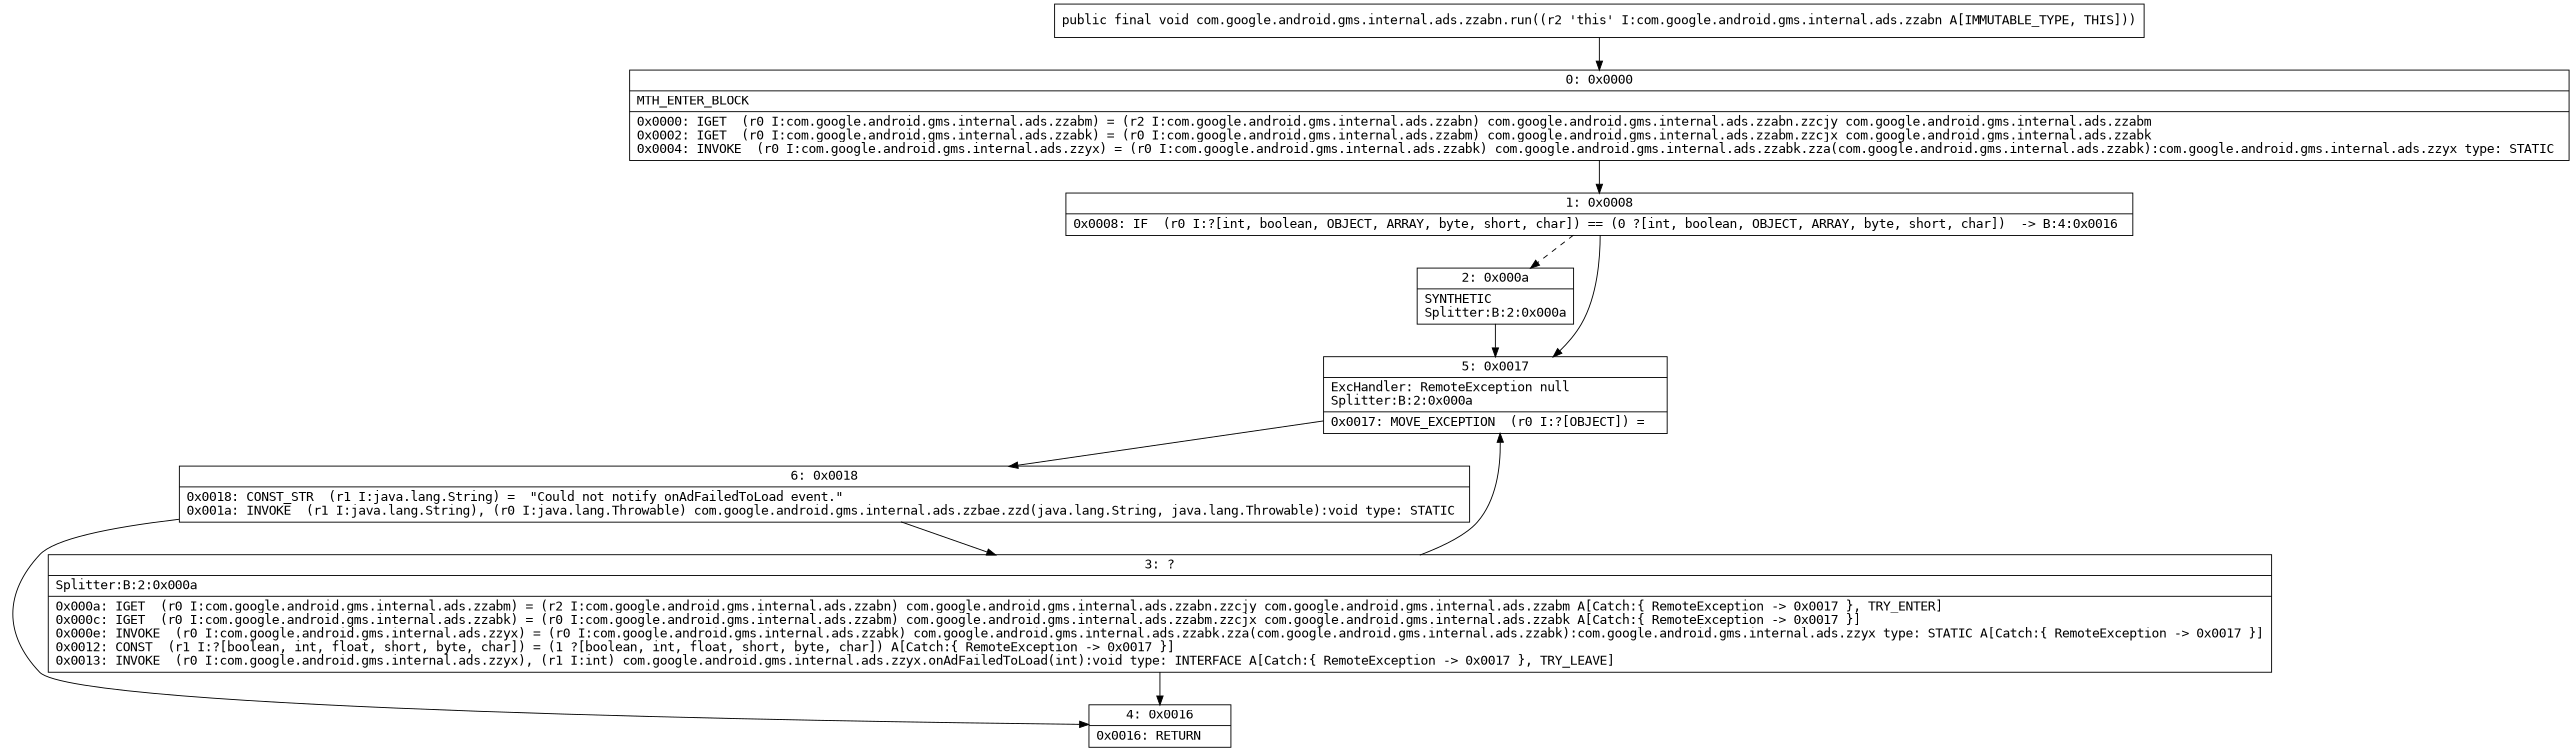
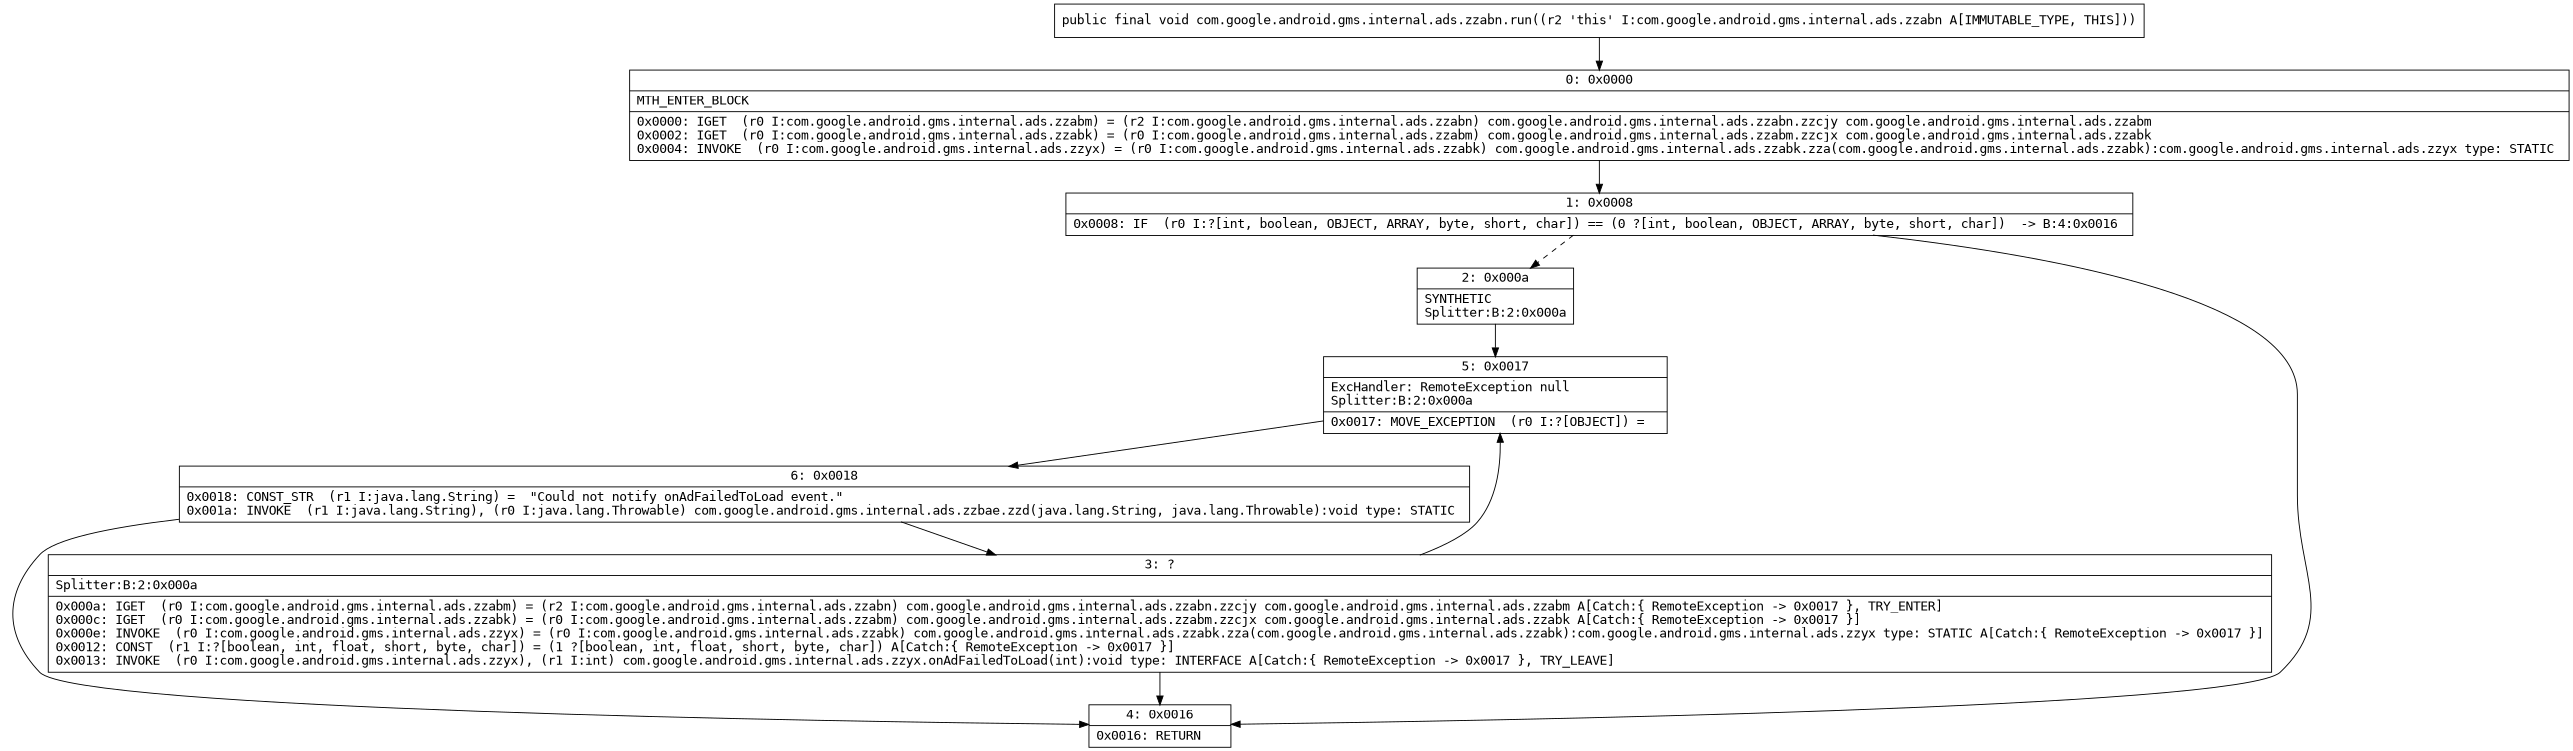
edge "1: 0x0008" -> "5: 0x0017": now "1: 0x0008" -> "4: 0x0016"
